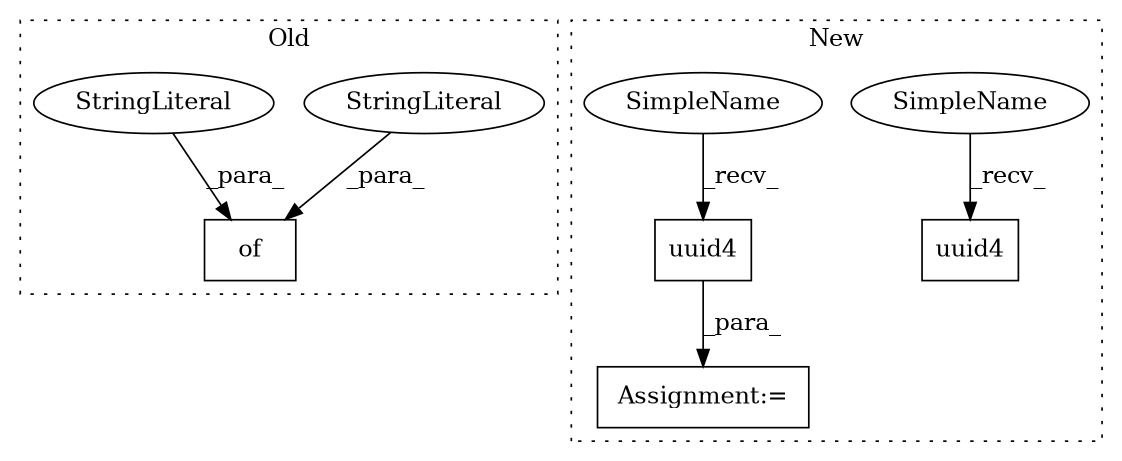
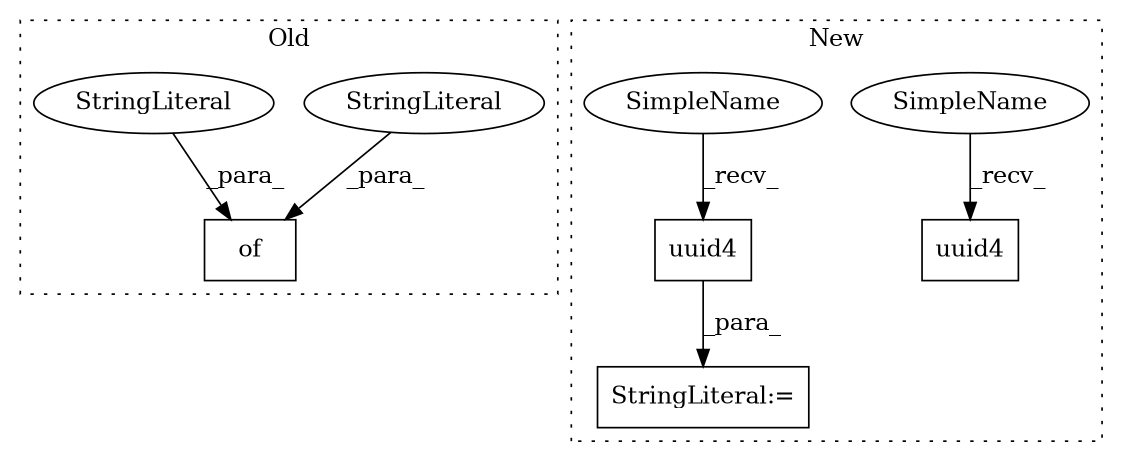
node "Assignment:=": label "Assignment:=" -> "StringLiteral:="
